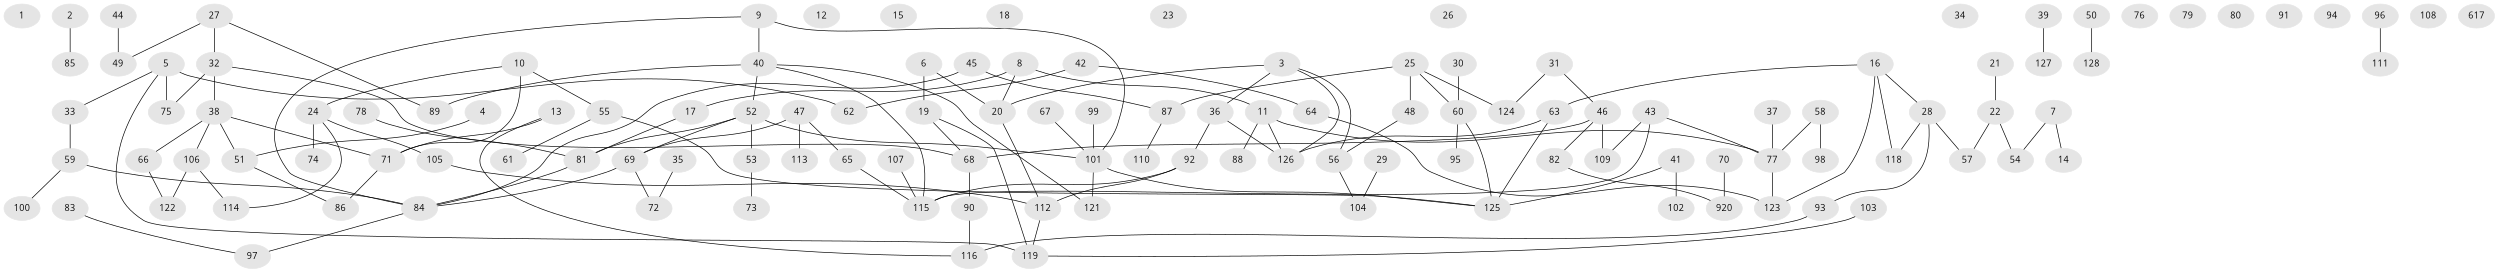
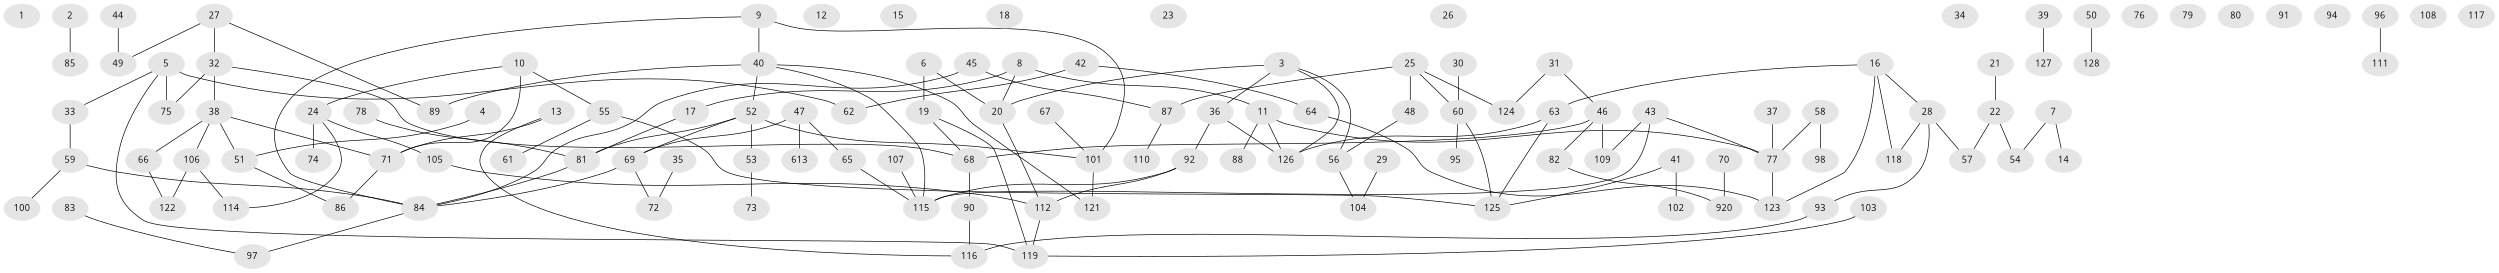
node "617": label "617" -> "117"
node "99": removed
node "113": label "113" -> "613"
edge "101" -- "125": removed
